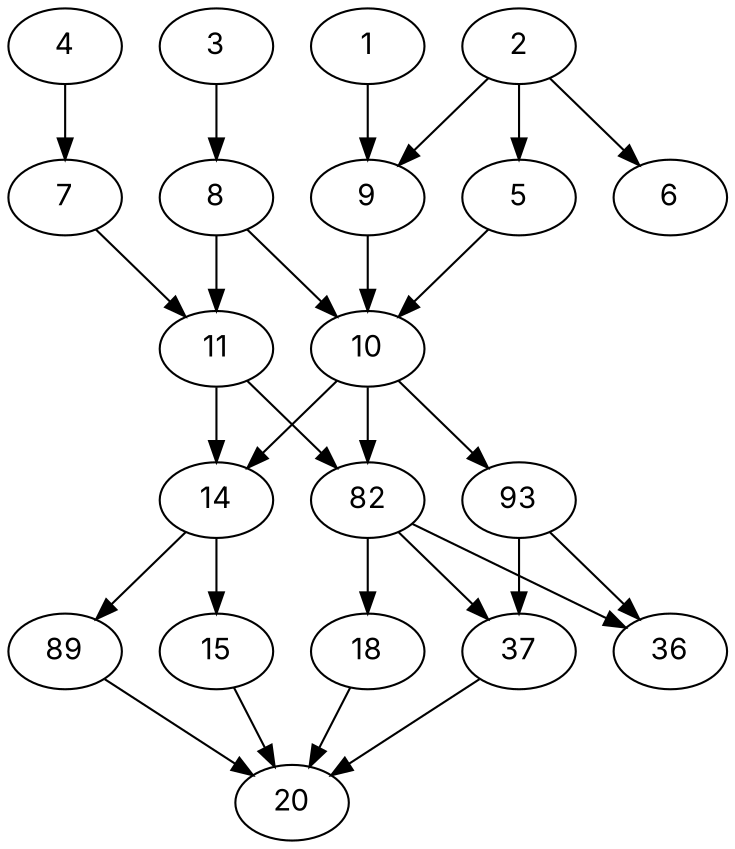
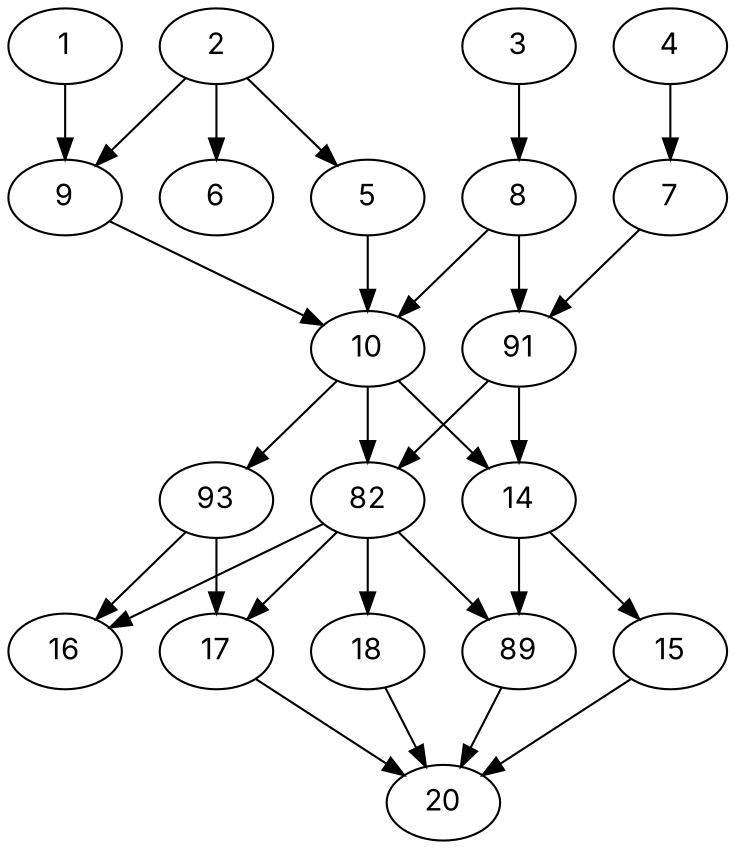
node "11": label "11" -> "91"
edge "82" -> "89": added
node "37": label "37" -> "17"
node "36": label "36" -> "16"
